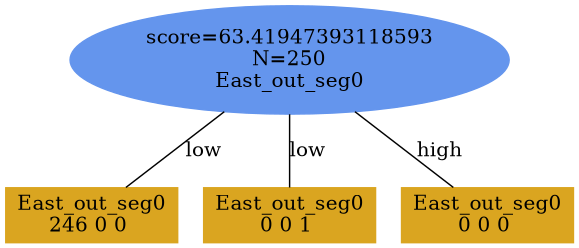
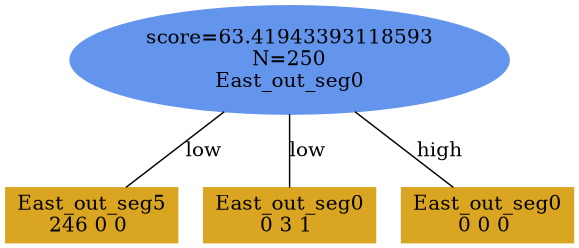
node "score=63.41947393118593 N=250 East_out_seg0": label "score=63.41947393118593 N=250 East_out_seg0" -> "score=63.41943393118593 N=250 East_out_seg0"
node "East_out_seg0 246 0 0": label "East_out_seg0 246 0 0" -> "East_out_seg5 246 0 0"
node "East_out_seg0 0 0 1": label "East_out_seg0 0 0 1" -> "East_out_seg0 0 3 1"
